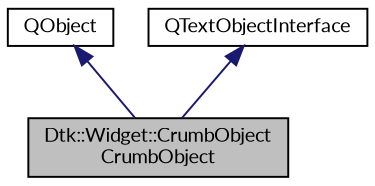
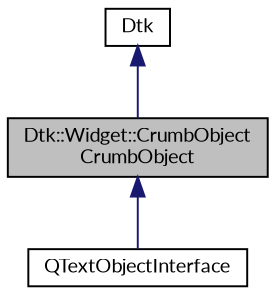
node "QObject": label "QObject" -> "Dtk"
edge "Dtk::Widget::CrumbObject CrumbObject" -> "QTextObjectInterface": reversed
